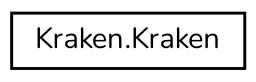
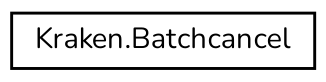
node "Kraken.Kraken": label "Kraken.Kraken" -> "Kraken.Batchcancel"
